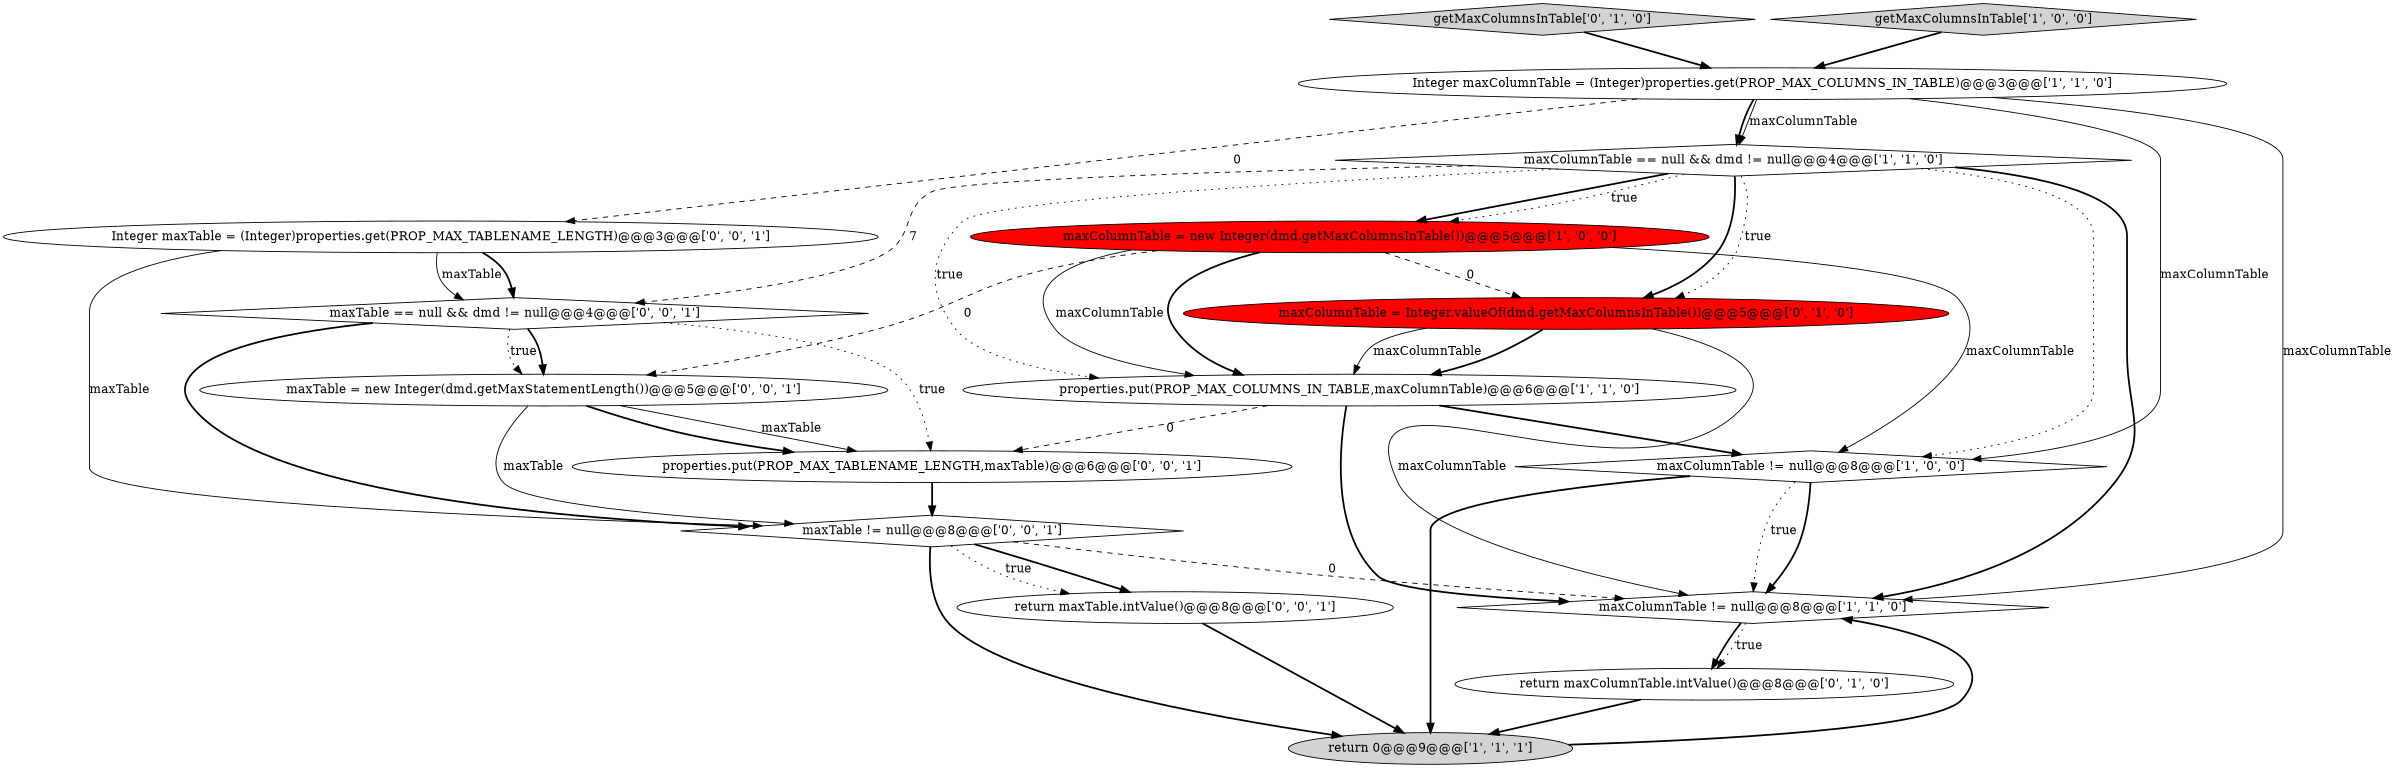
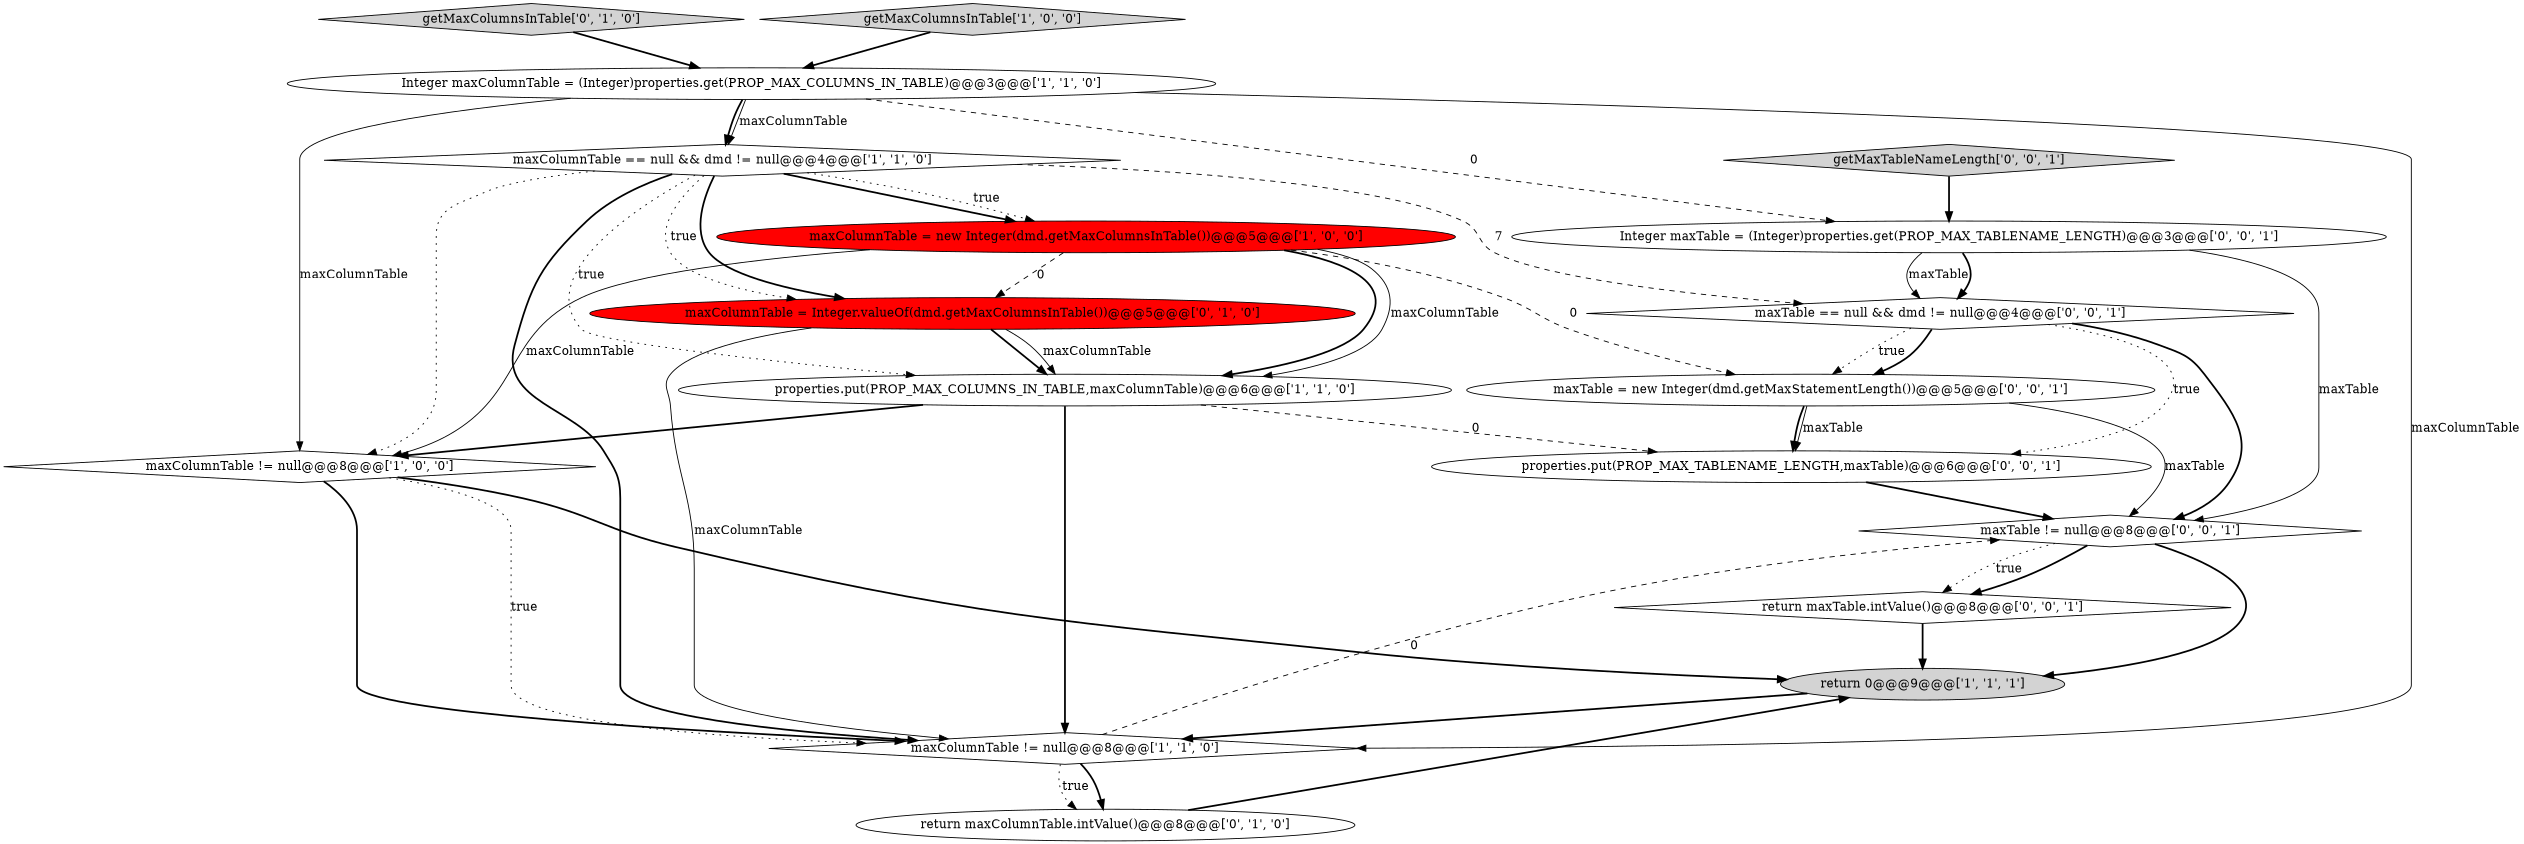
node "getMaxTableNameLength['0', '0', '1']": added
edge "maxTable != null@@@8@@@['0', '0', '1']" -> "maxColumnTable != null@@@8@@@['1', '1', '0']": reversed
node "return maxTable.intValue()@@@8@@@['0', '0', '1']": shape ellipse -> diamond
